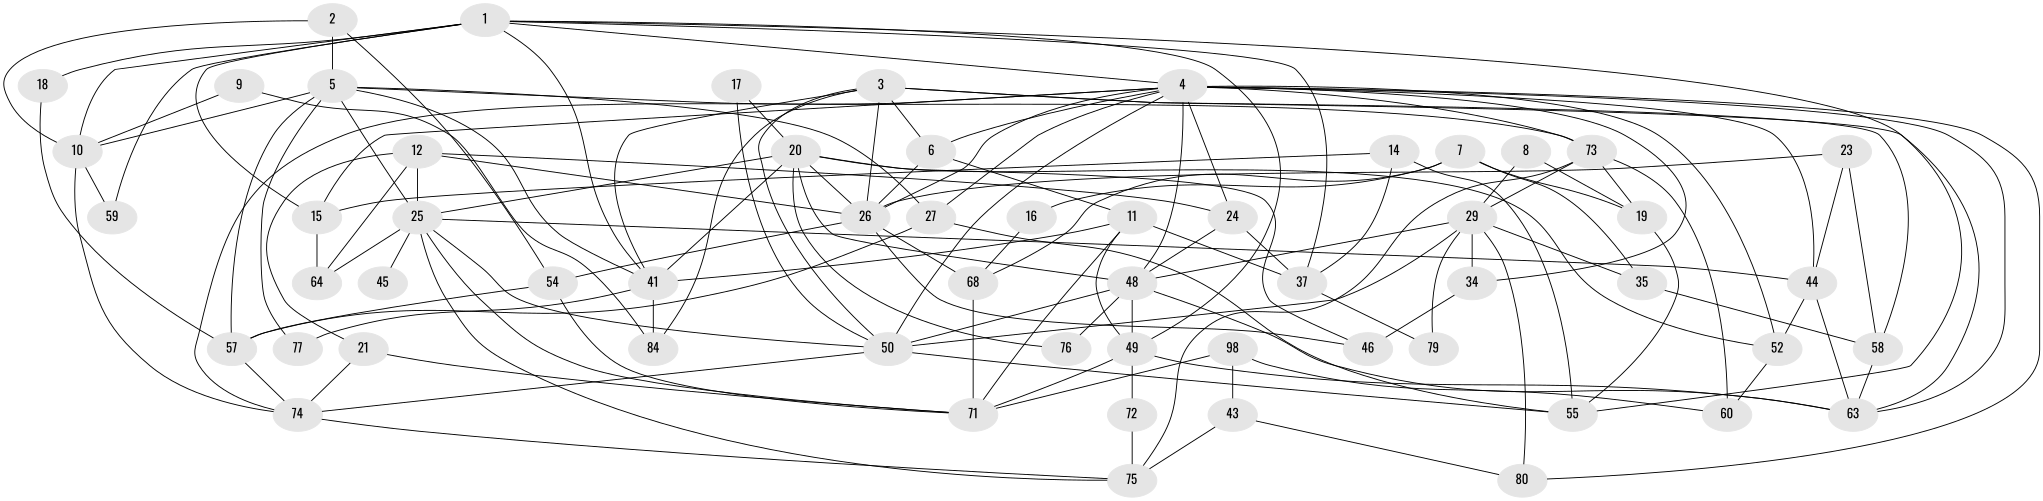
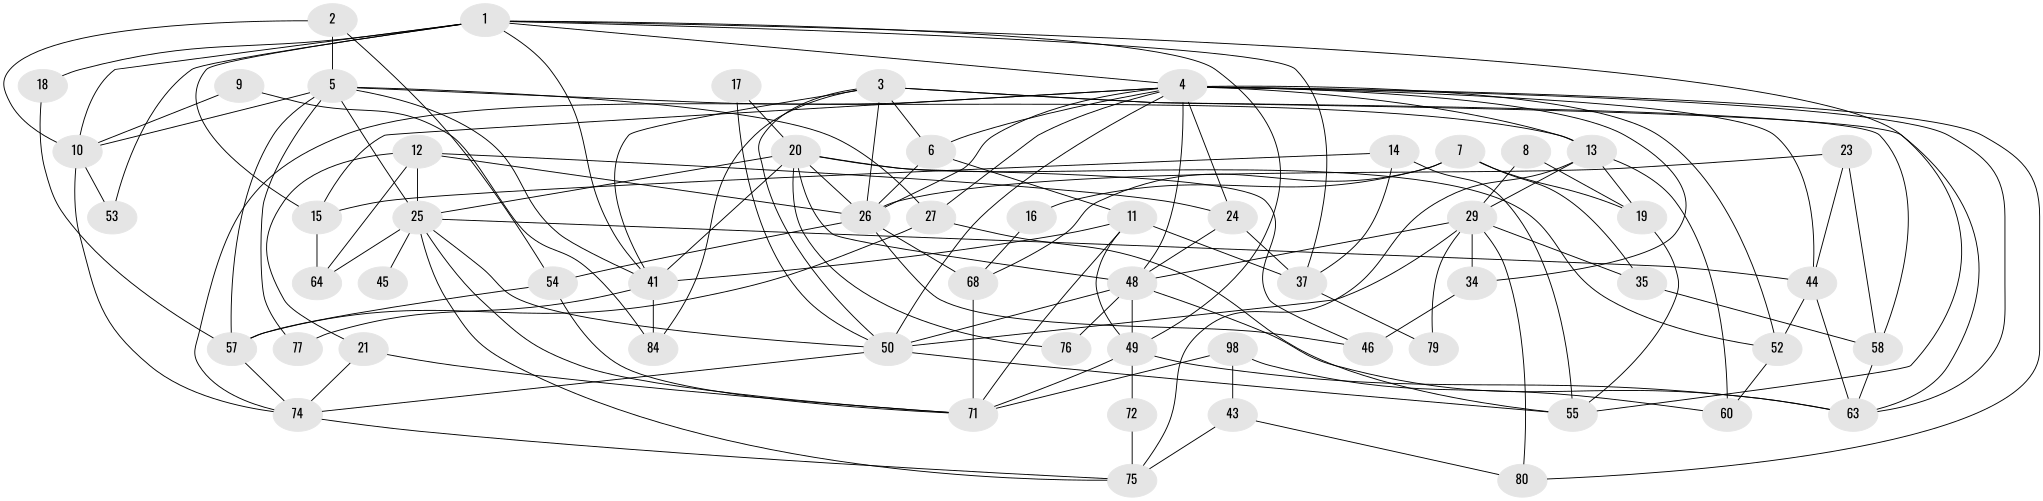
node "73": label "73" -> "13"
node "59": label "59" -> "53"
